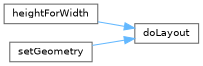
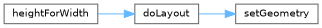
edge "setGeometry" -> "doLayout": reversed
